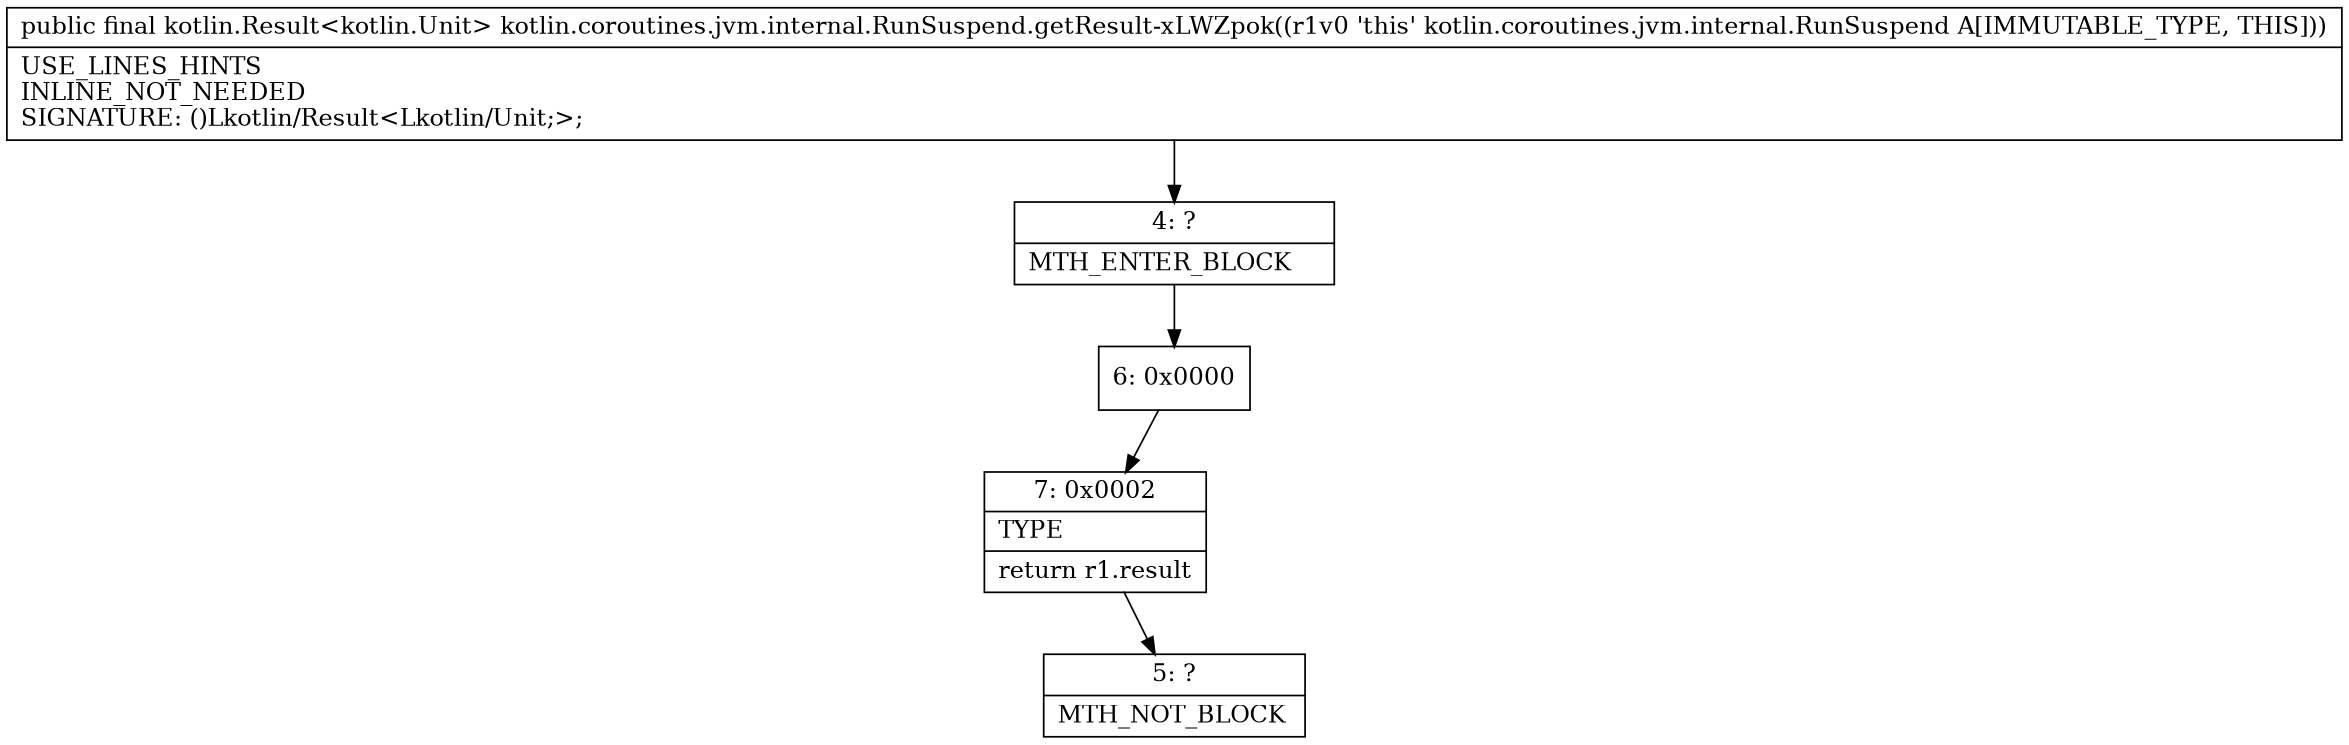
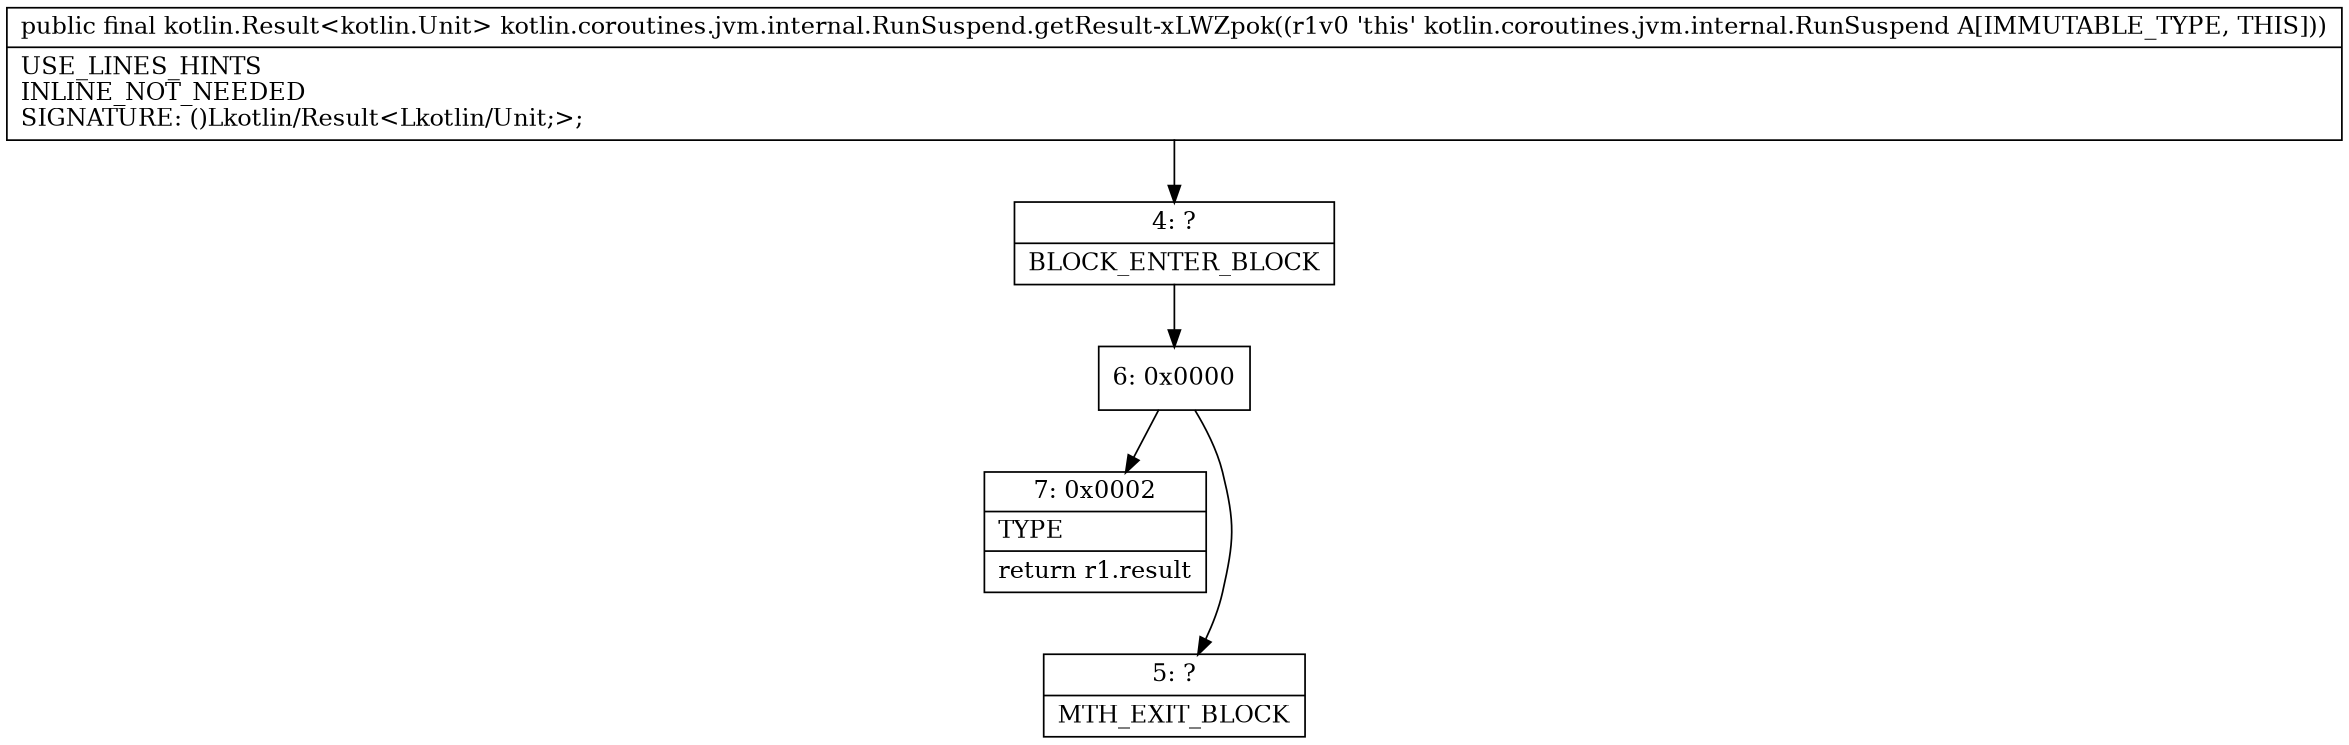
node "4: ?": text "MTH_ENTER_BLOCK" -> "BLOCK_ENTER_BLOCK"
edge "7: 0x0002" -> "5: ?": now "6: 0x0000" -> "5: ?"
node "5: ?": text "MTH_NOT_BLOCK" -> "MTH_EXIT_BLOCK"
